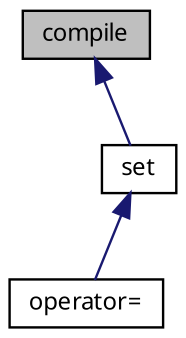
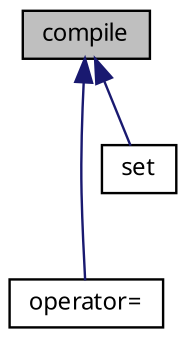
edge "operator=" -> "set": now "operator=" -> "compile"
